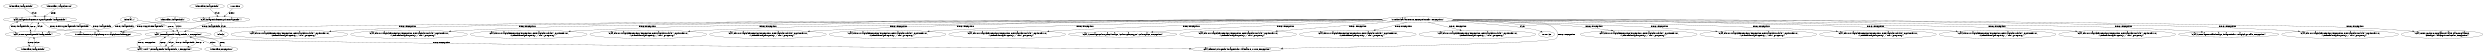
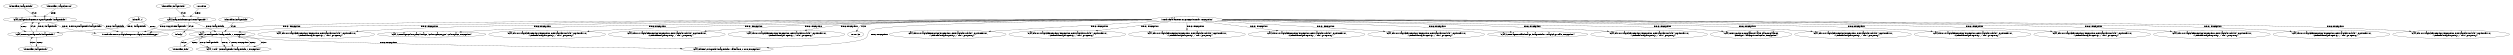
edge "(MethodParameterIn,ExceptionInfo *exception)" -> "(Call,SetImageInfo(image_info,1,exception))": added, label "DDG: exception"
node "(Identifier,exception)": label "(Identifier,exception)" -> "(Identifier,info)"
